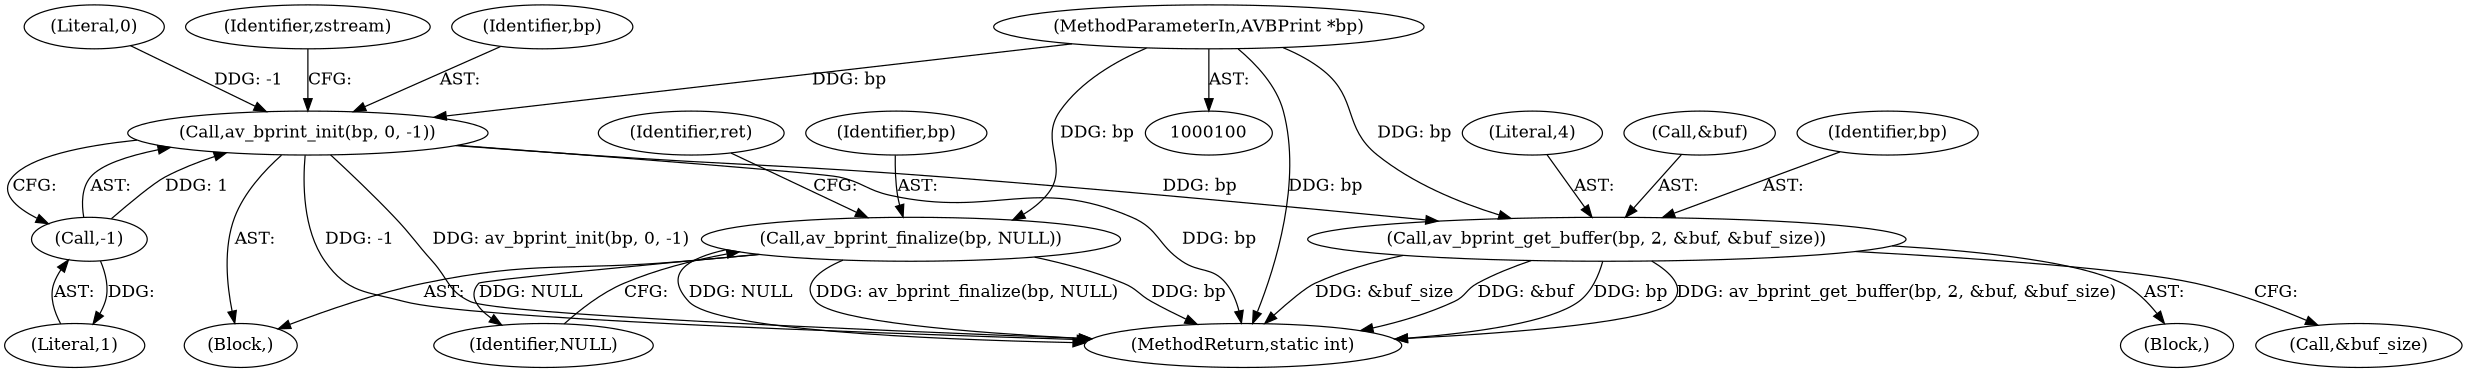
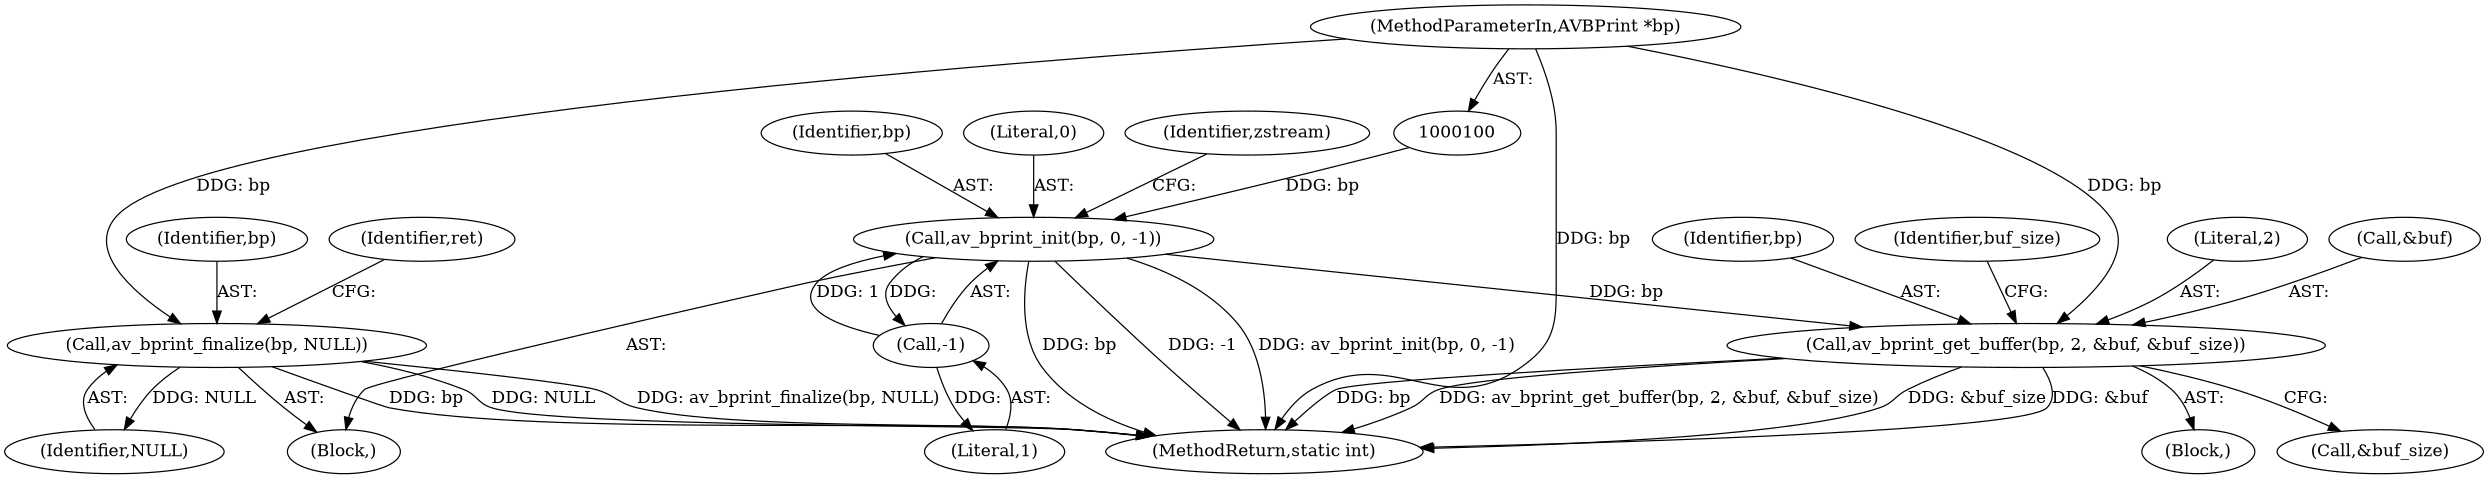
edge "(Literal,0)" -> "(Call,av_bprint_init(bp, 0, -1))": label "DDG: -1" -> "AST: "
edge "(MethodParameterIn,AVBPrint *bp)" -> "(Call,av_bprint_init(bp, 0, -1))": now "1000100" -> "(Call,av_bprint_init(bp, 0, -1))"
node "(Literal,4)": label "(Literal,4)" -> "(Literal,2)"
edge "(Call,av_bprint_init(bp, 0, -1))" -> "(Call,-1)": label "CFG: " -> "DDG: "
node "(Identifier,buf_size)": added
edge "(Identifier,NULL)" -> "(Call,av_bprint_finalize(bp, NULL))": label "CFG: " -> "AST: "
